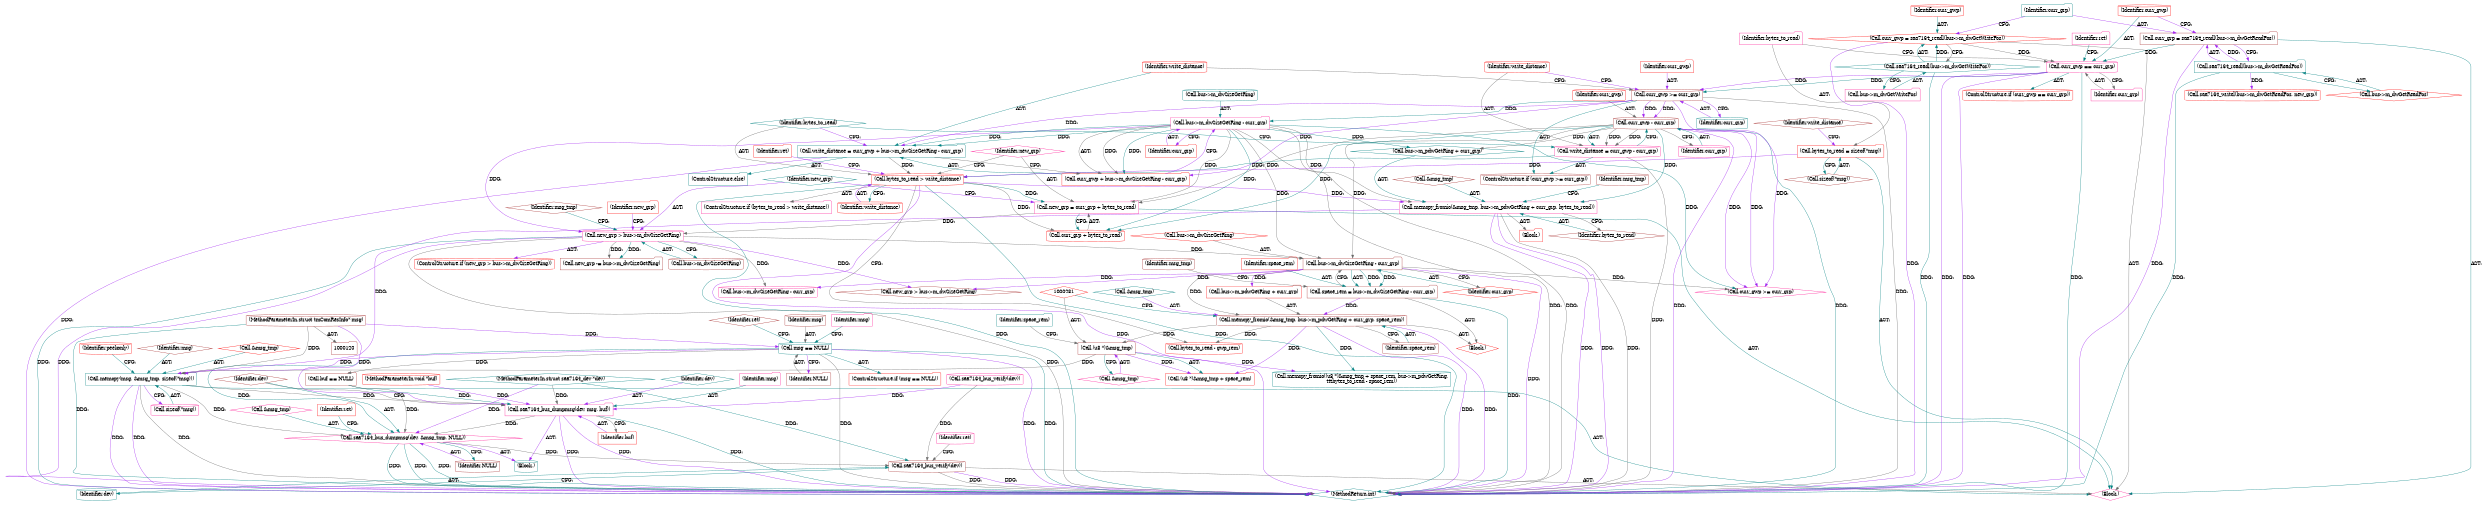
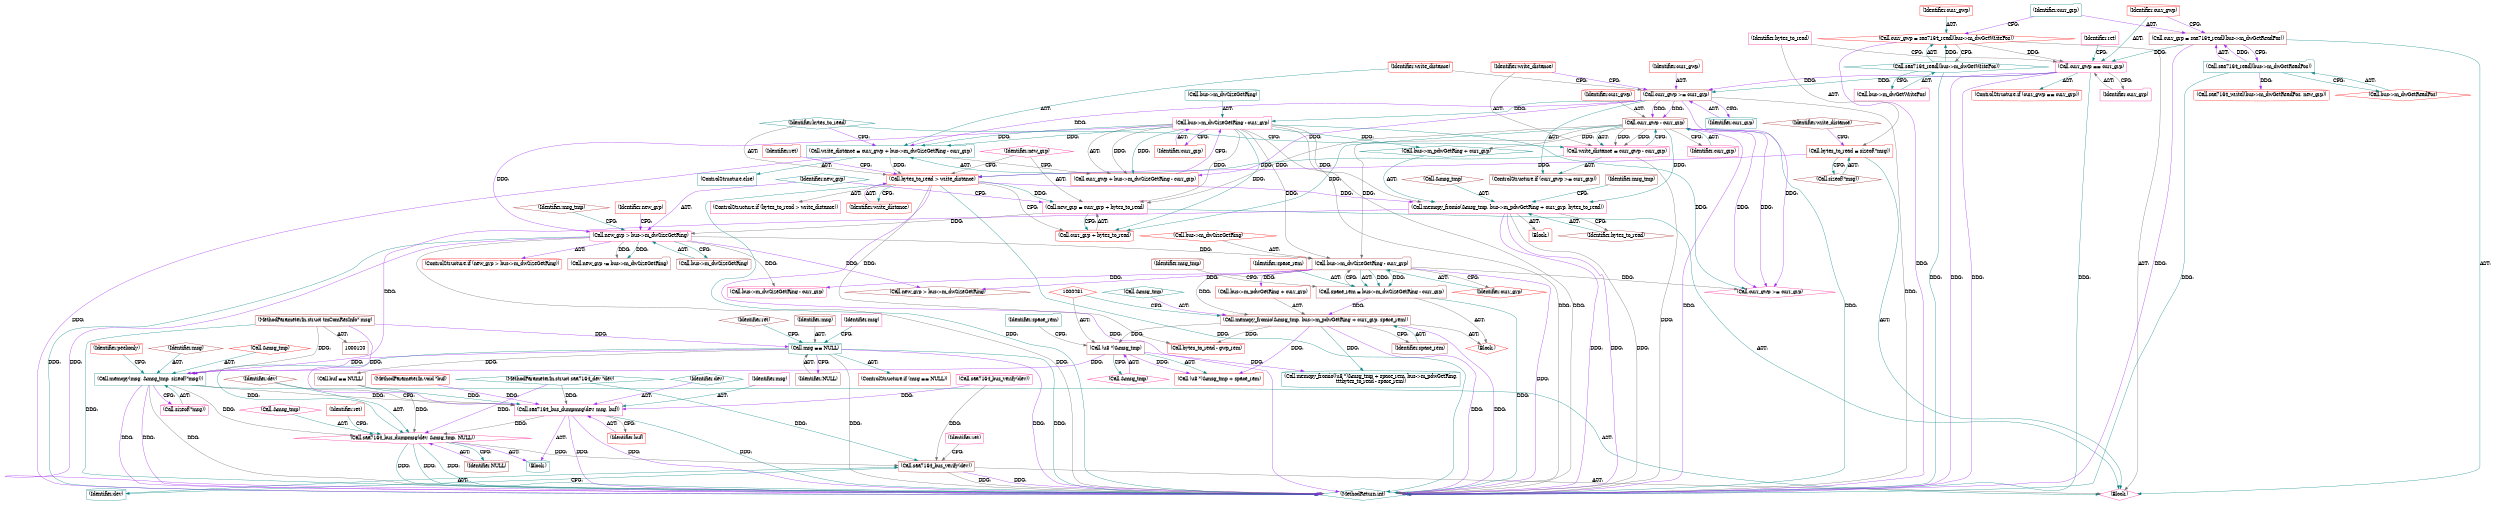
edge "(Call,bytes_to_read > write_distance)" -> "(Call,curr_grp + bytes_to_read)": label "DDG: " -> "CFG: "
edge "(Call,bytes_to_read > write_distance)" -> "(Call,bytes_to_read - gwp_rem)": label "CFG: " -> "DDG: "
edge "(Call,(u8 *)&msg_tmp)" -> "(Call,memcpy(msg, &msg_tmp, sizeof(*msg)))": color gray40 -> purple
node "(Identifier,buf)": shape folder -> cylinder
